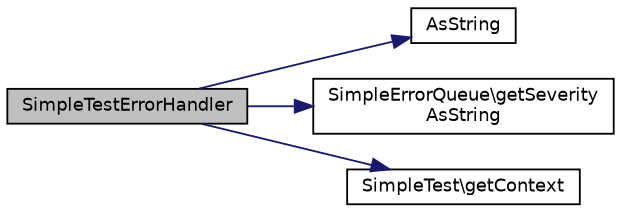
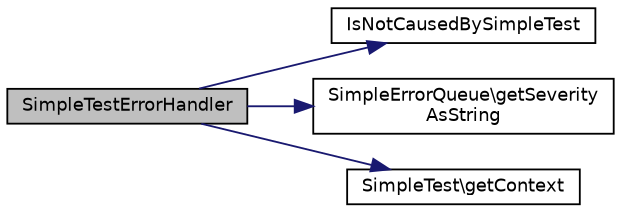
node "AsString": label "AsString" -> "IsNotCausedBySimpleTest"
